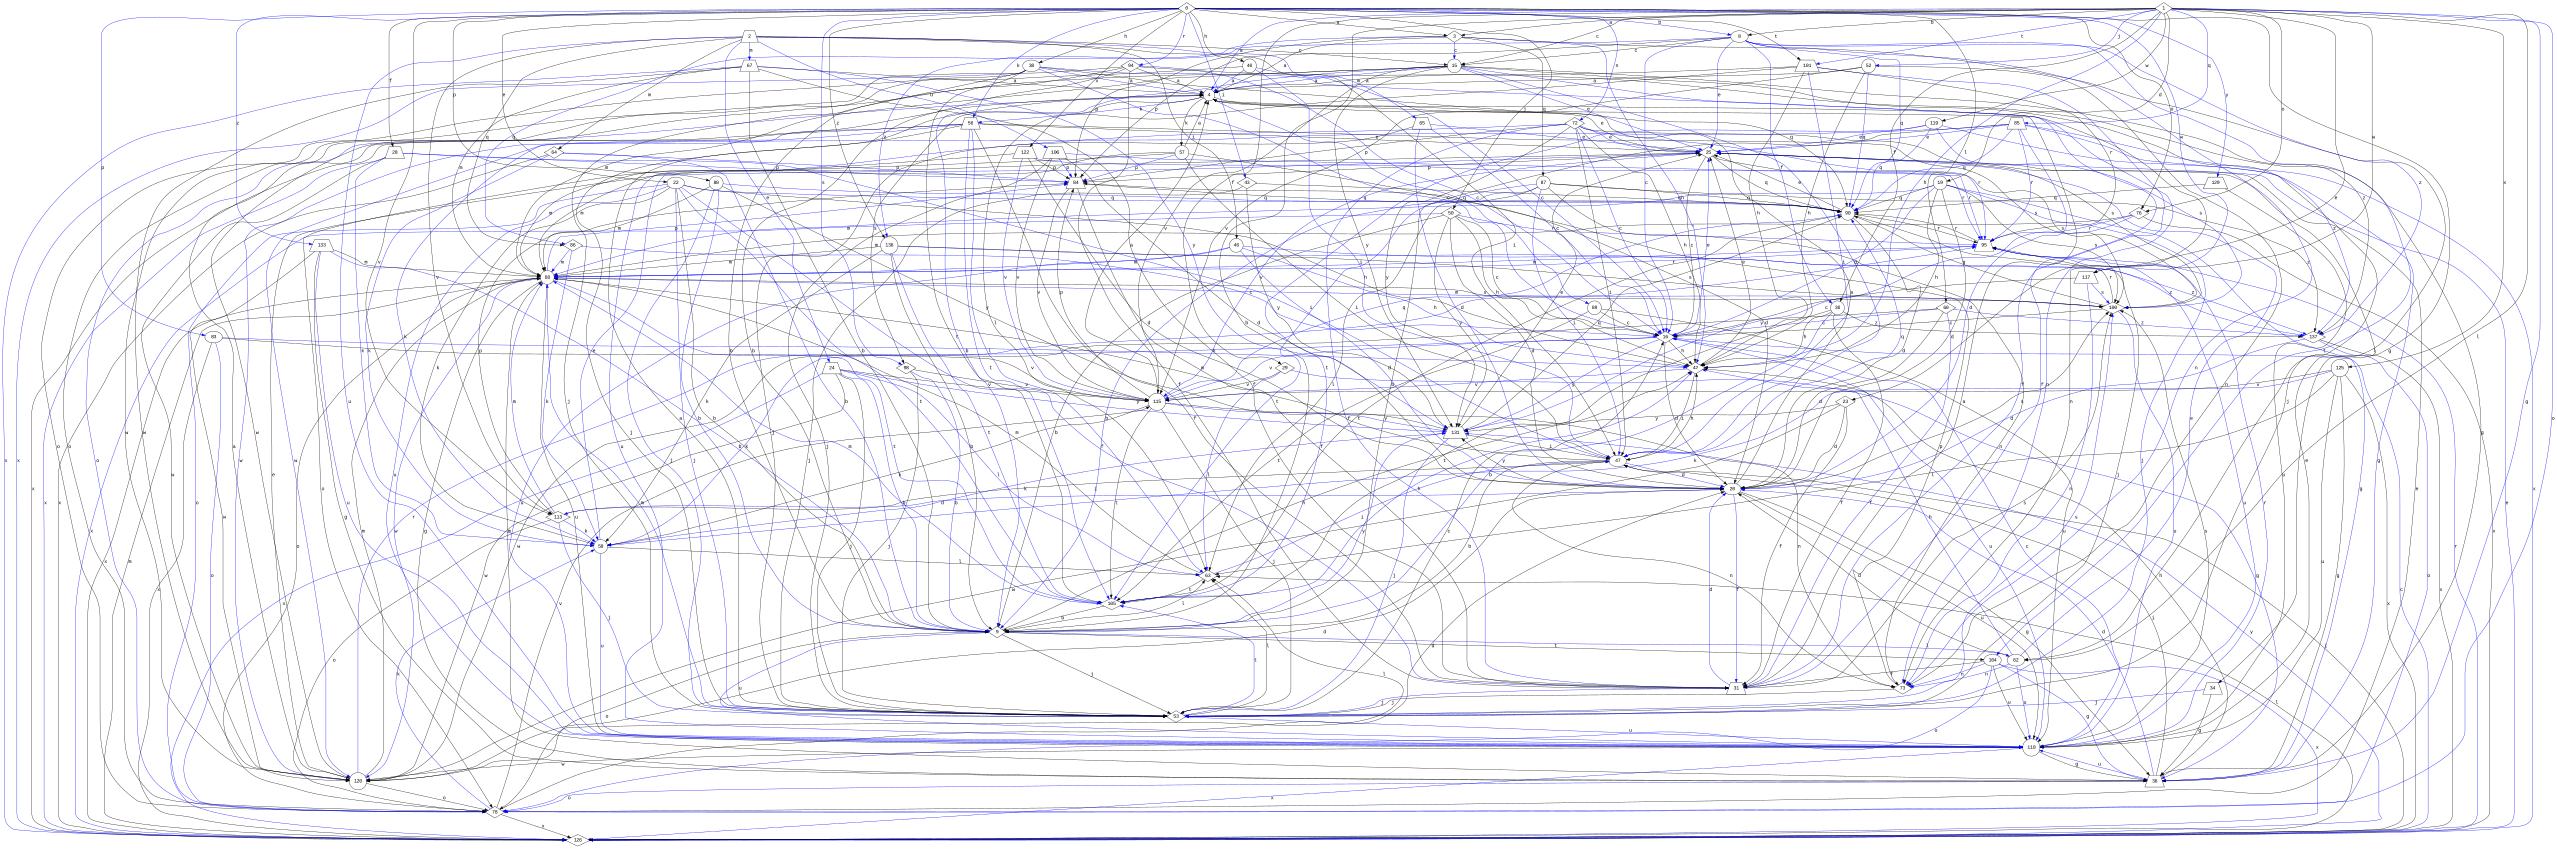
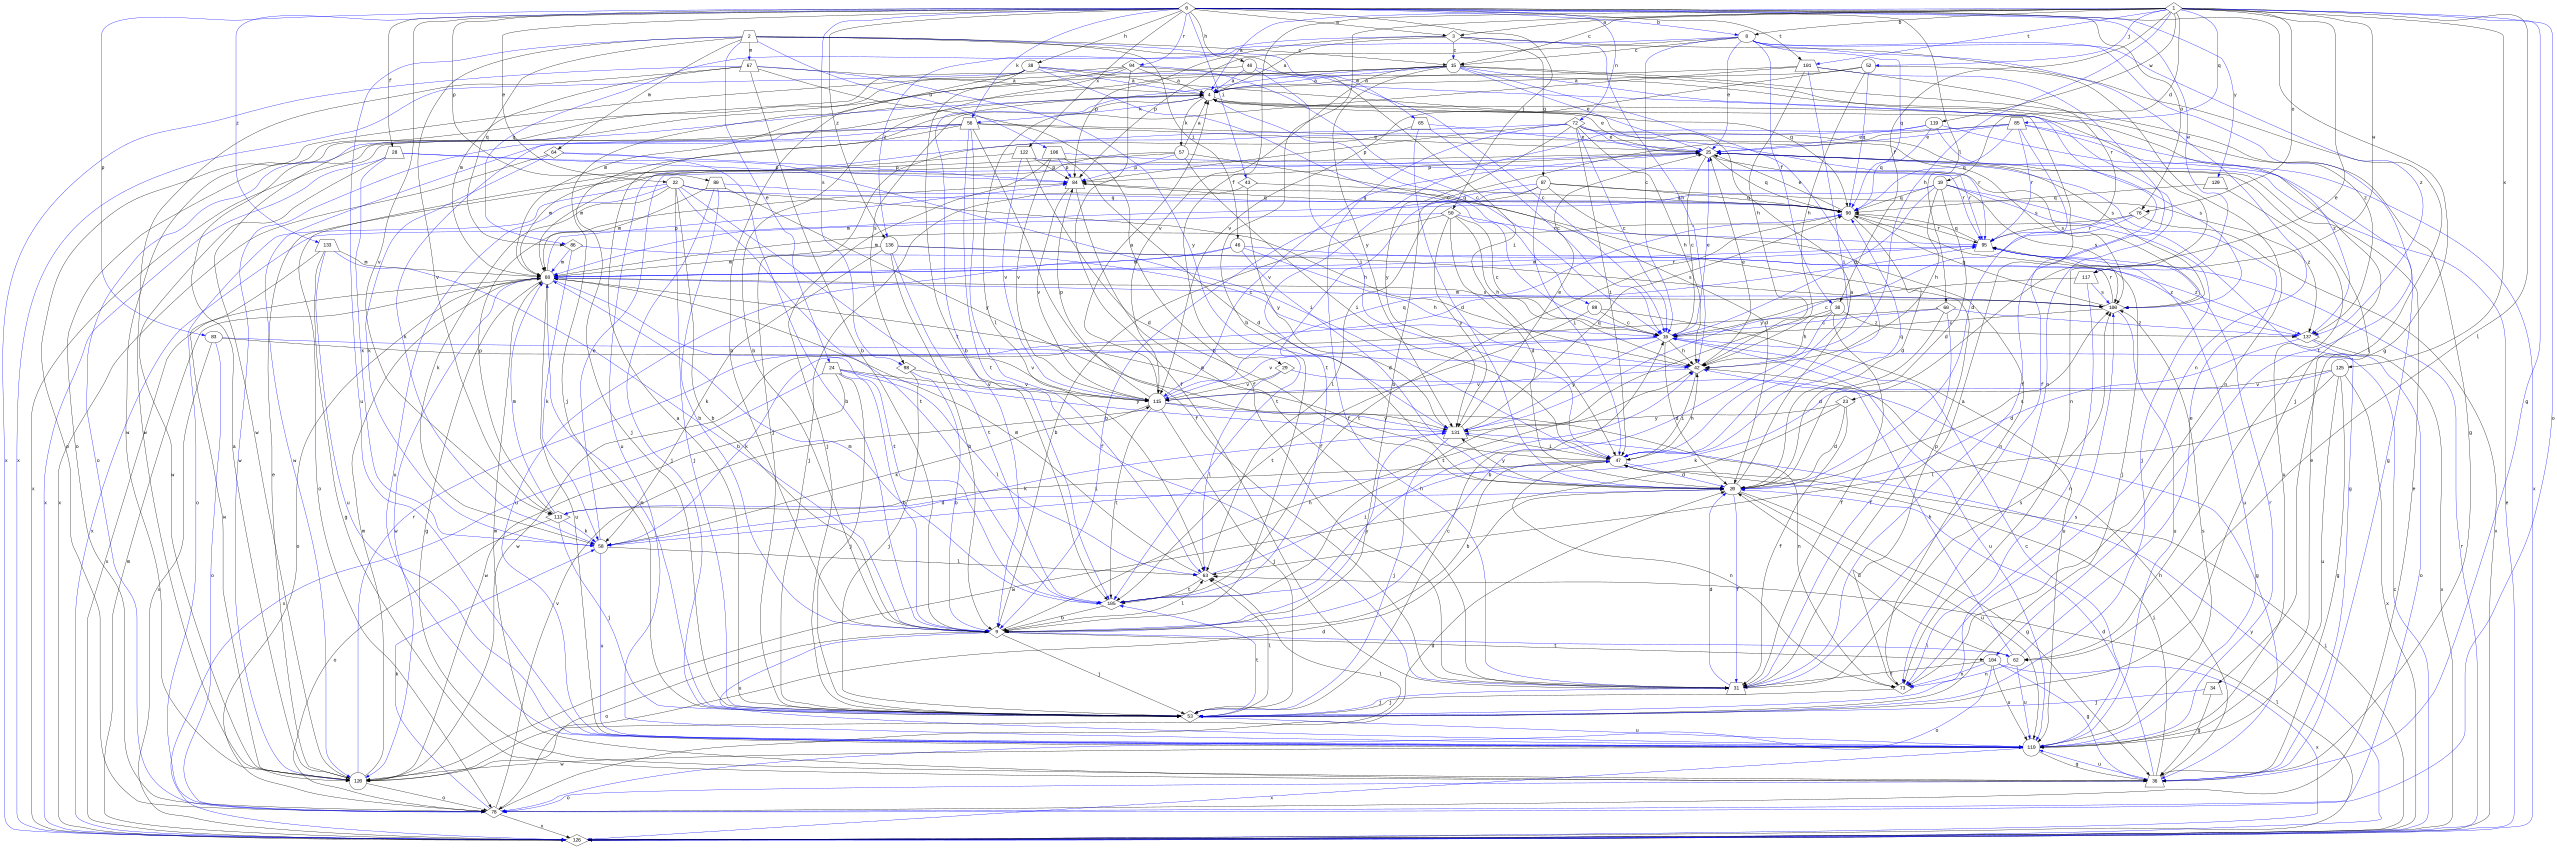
node "80": shape circle -> trapezium
edge "95" -> "90": label "r" -> "q"
